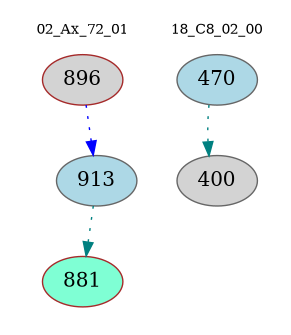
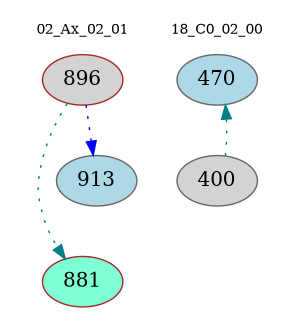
cluster "02_Ax_72_01": label "02_Ax_72_01" -> "02_Ax_02_01"
cluster "18_C8_02_00": label "18_C8_02_00" -> "18_C0_02_00"
edge "470" -> "400": reversed
edge "913" -> "881": now "896" -> "881"
